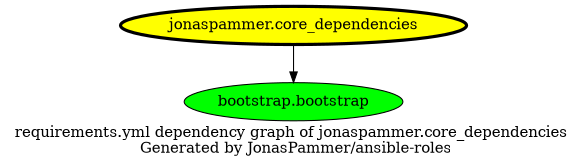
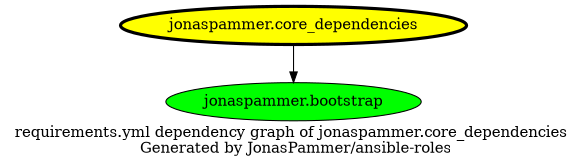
node "bootstrap.bootstrap": label "bootstrap.bootstrap" -> "jonaspammer.bootstrap"
